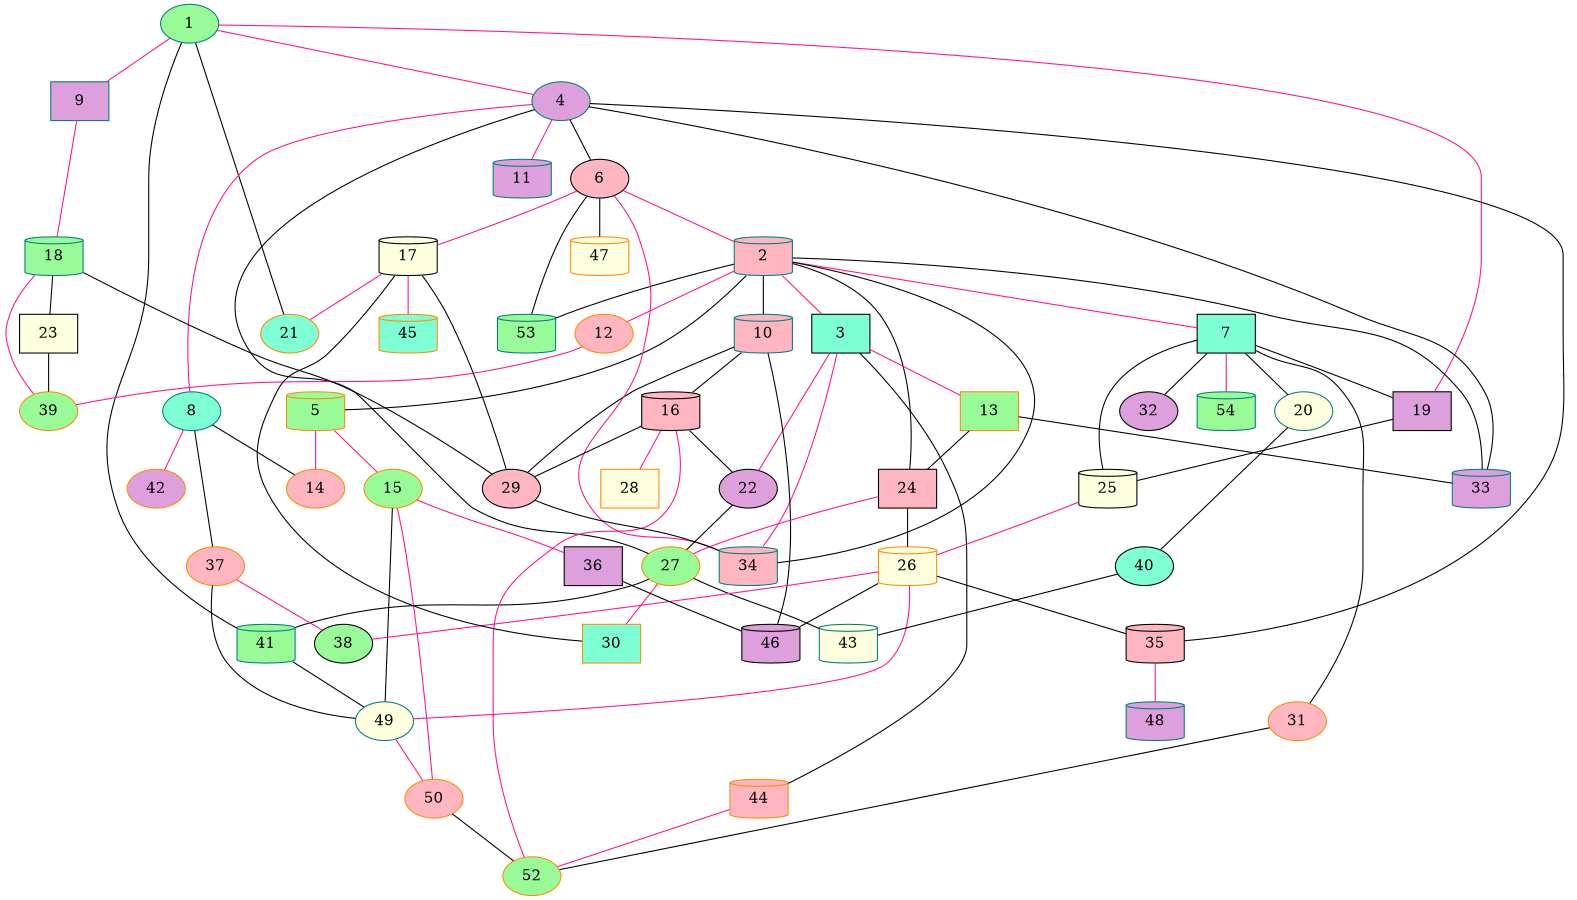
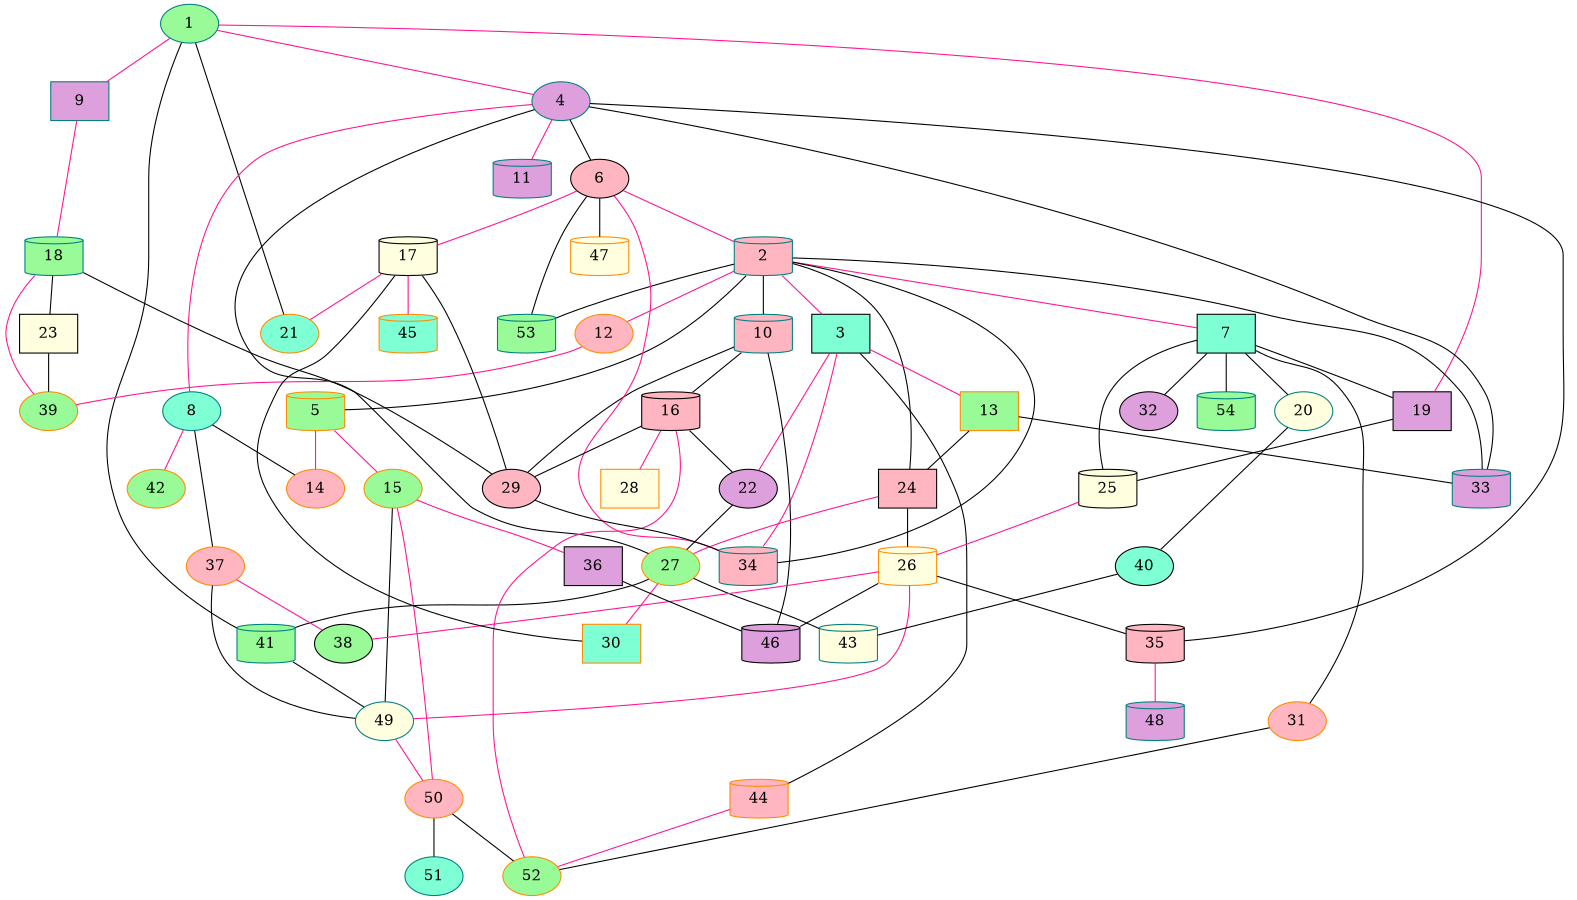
edge "7" -- "54": color deeppink -> black
node "42": fillcolor plum -> palegreen
node "51": added
